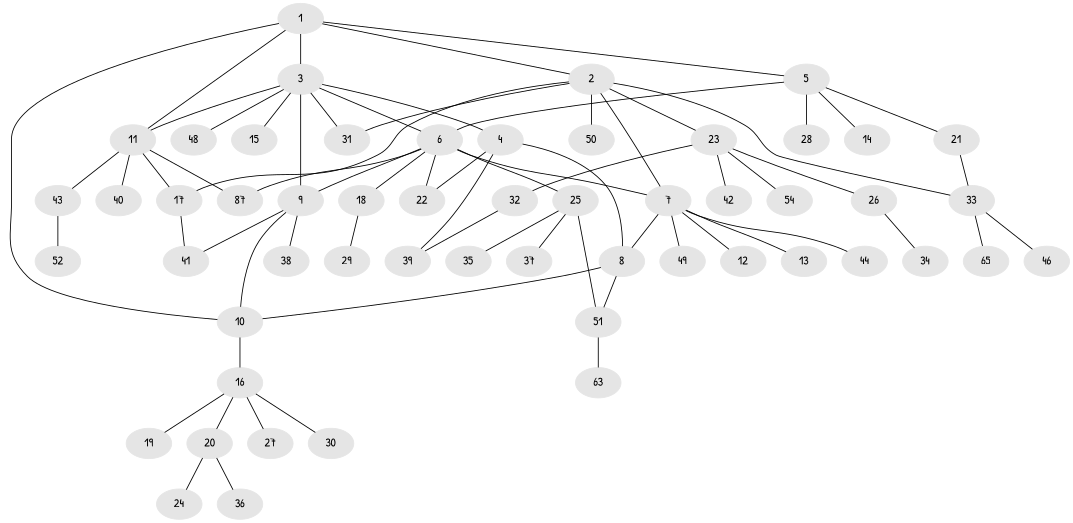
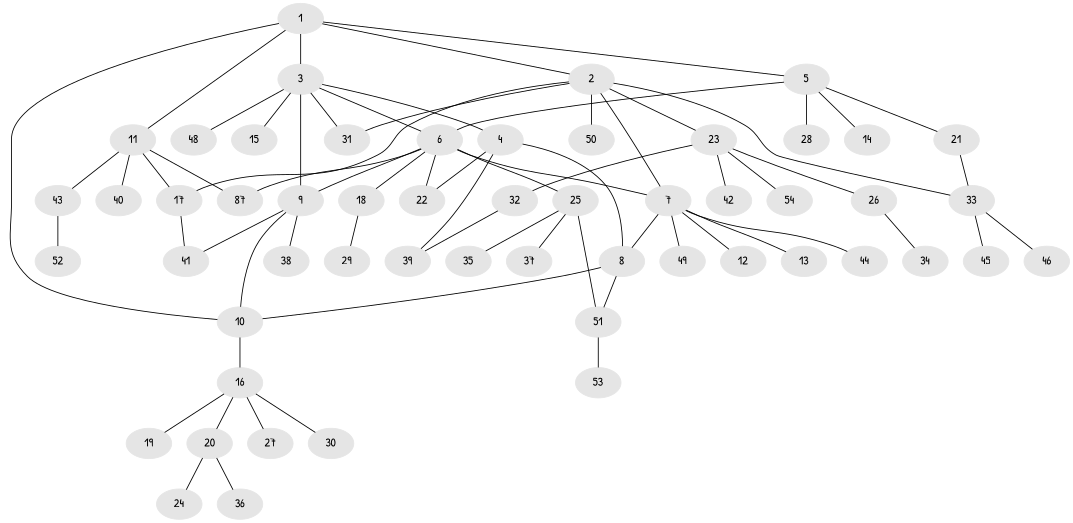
edge "3" -- "11": removed
node "65": label "65" -> "45"
node "63": label "63" -> "53"
